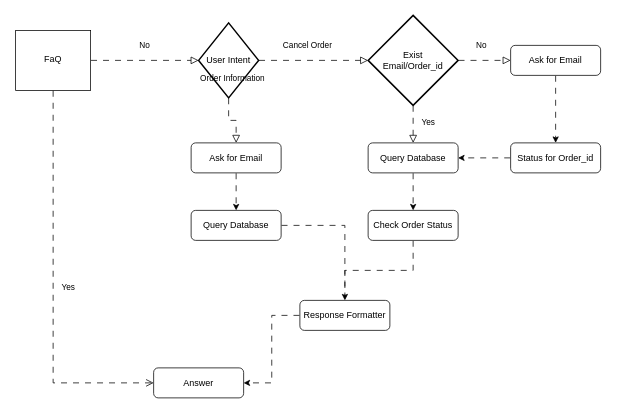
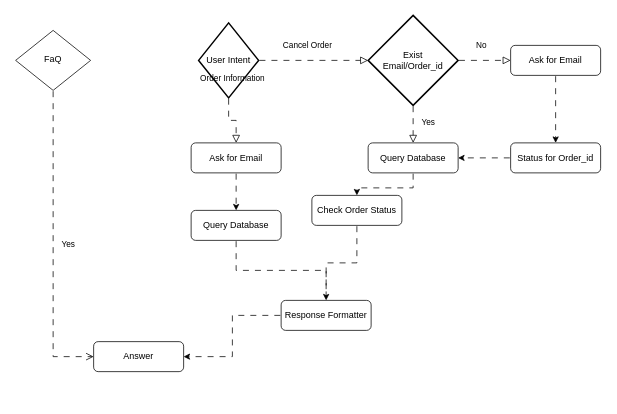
node "FaQ": shape rectangle -> diamond
edge "FaQ" -> "User Intent": removed, label "No"
node "Check Order Status": moved (413, 225) -> (357, 210)
node "Response Formatter": moved (345, 315) -> (326, 315)
node "Answer": moved (198, 383) -> (138, 357)
